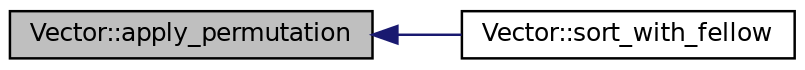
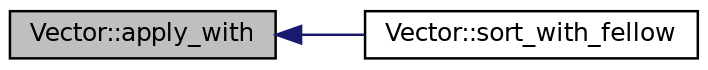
node "Vector::apply_permutation": label "Vector::apply_permutation" -> "Vector::apply_with"
